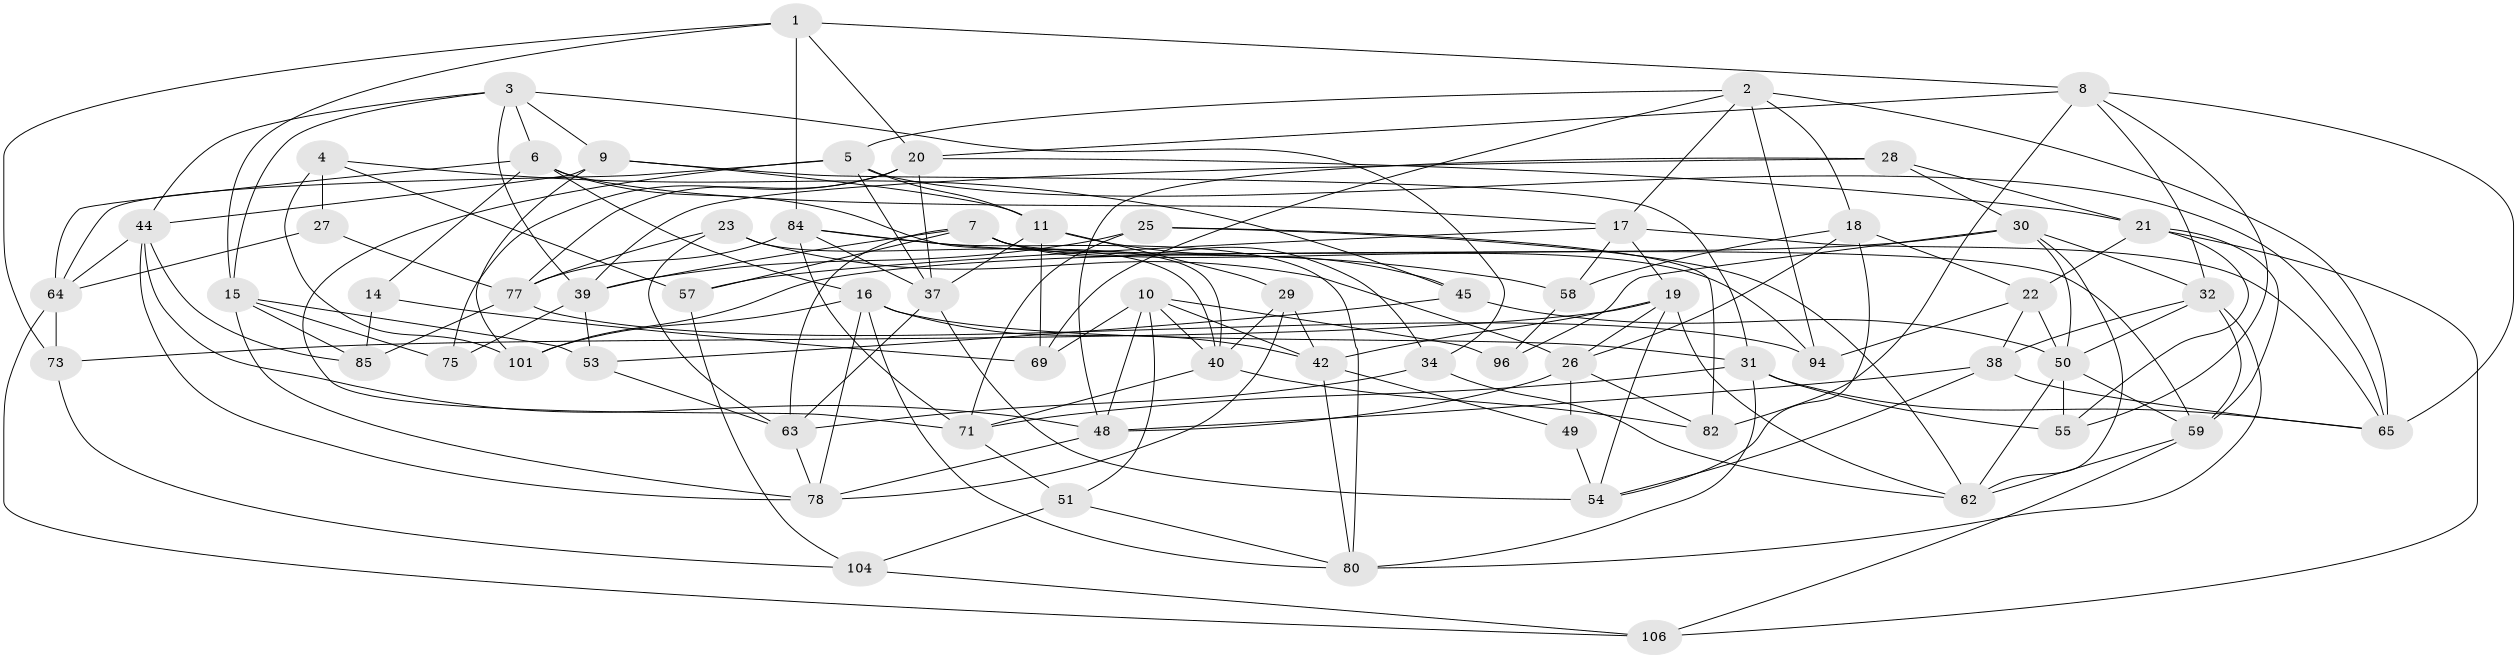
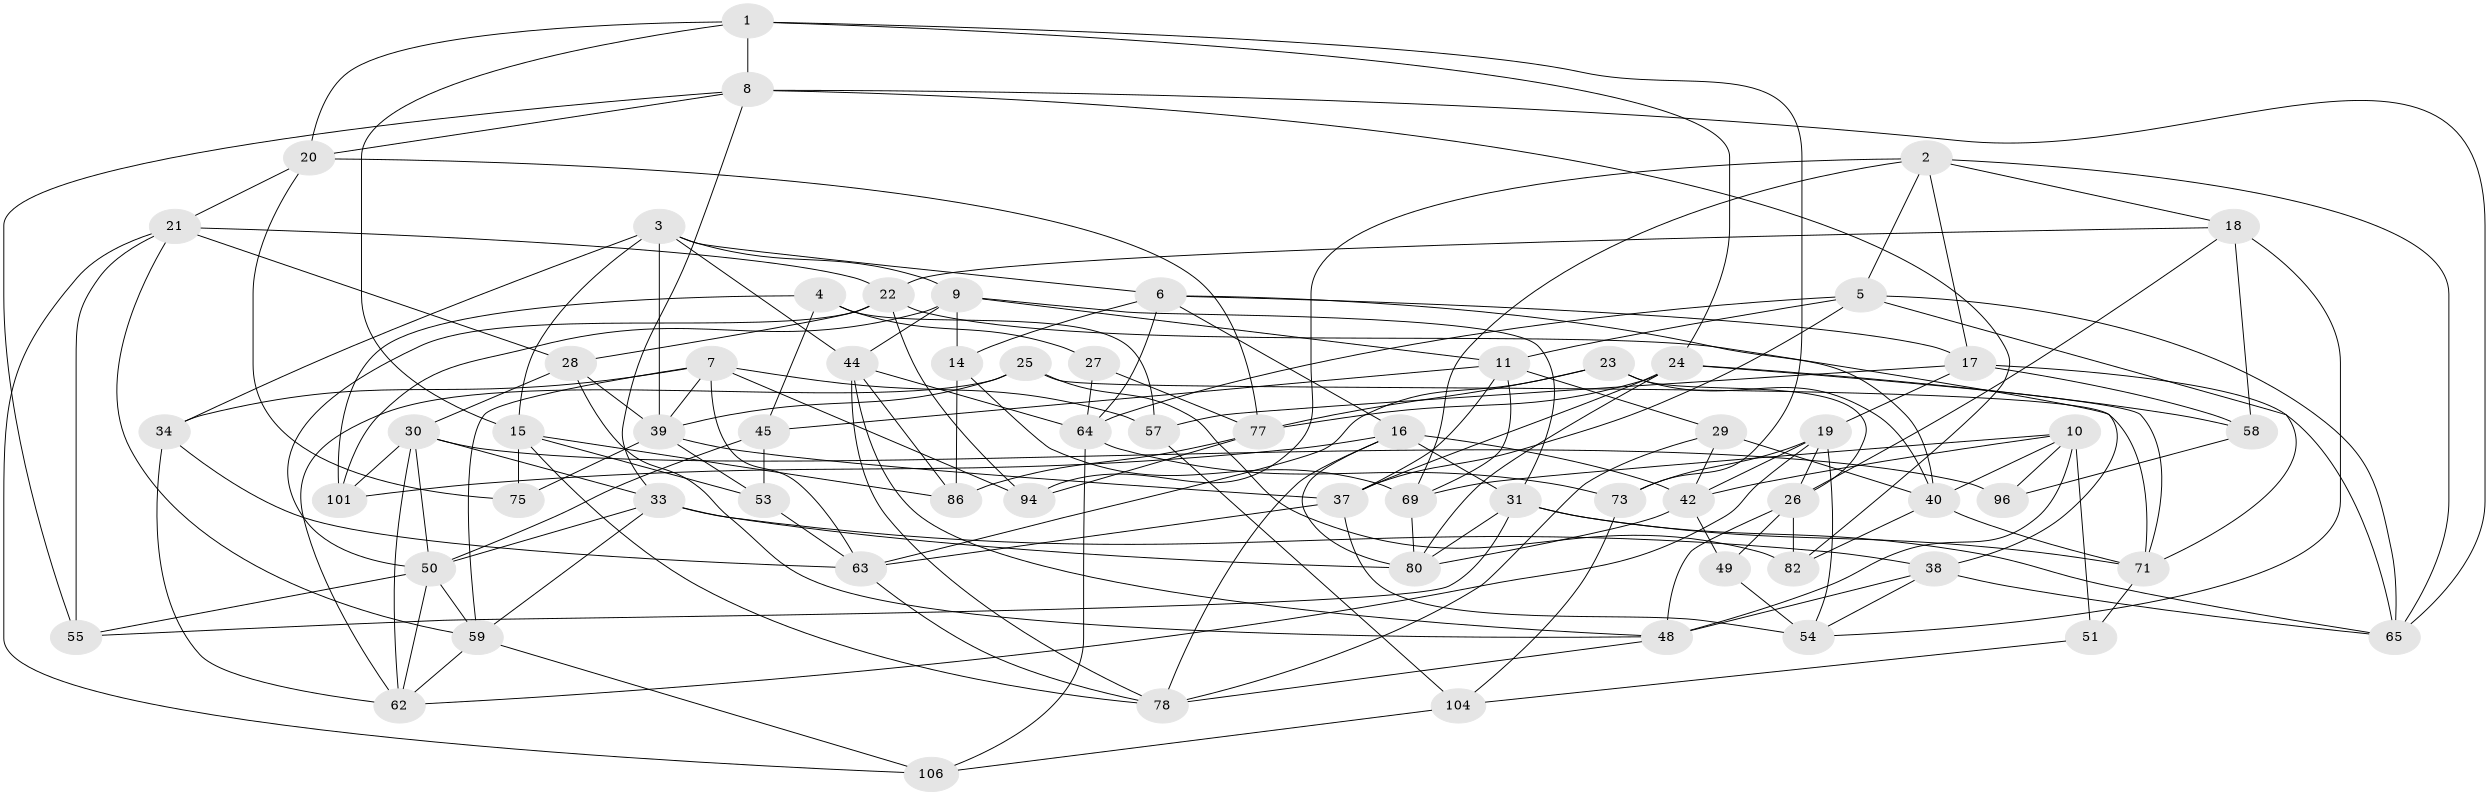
node "84": label "84" -> "24"
edge "20" -- "37": now "39" -- "37"
node "32": label "32" -> "33"
edge "9" -- "14": added
edge "22" -- "28": added
node "85": label "85" -> "86"
edge "51" -- "80": now "69" -- "80"
